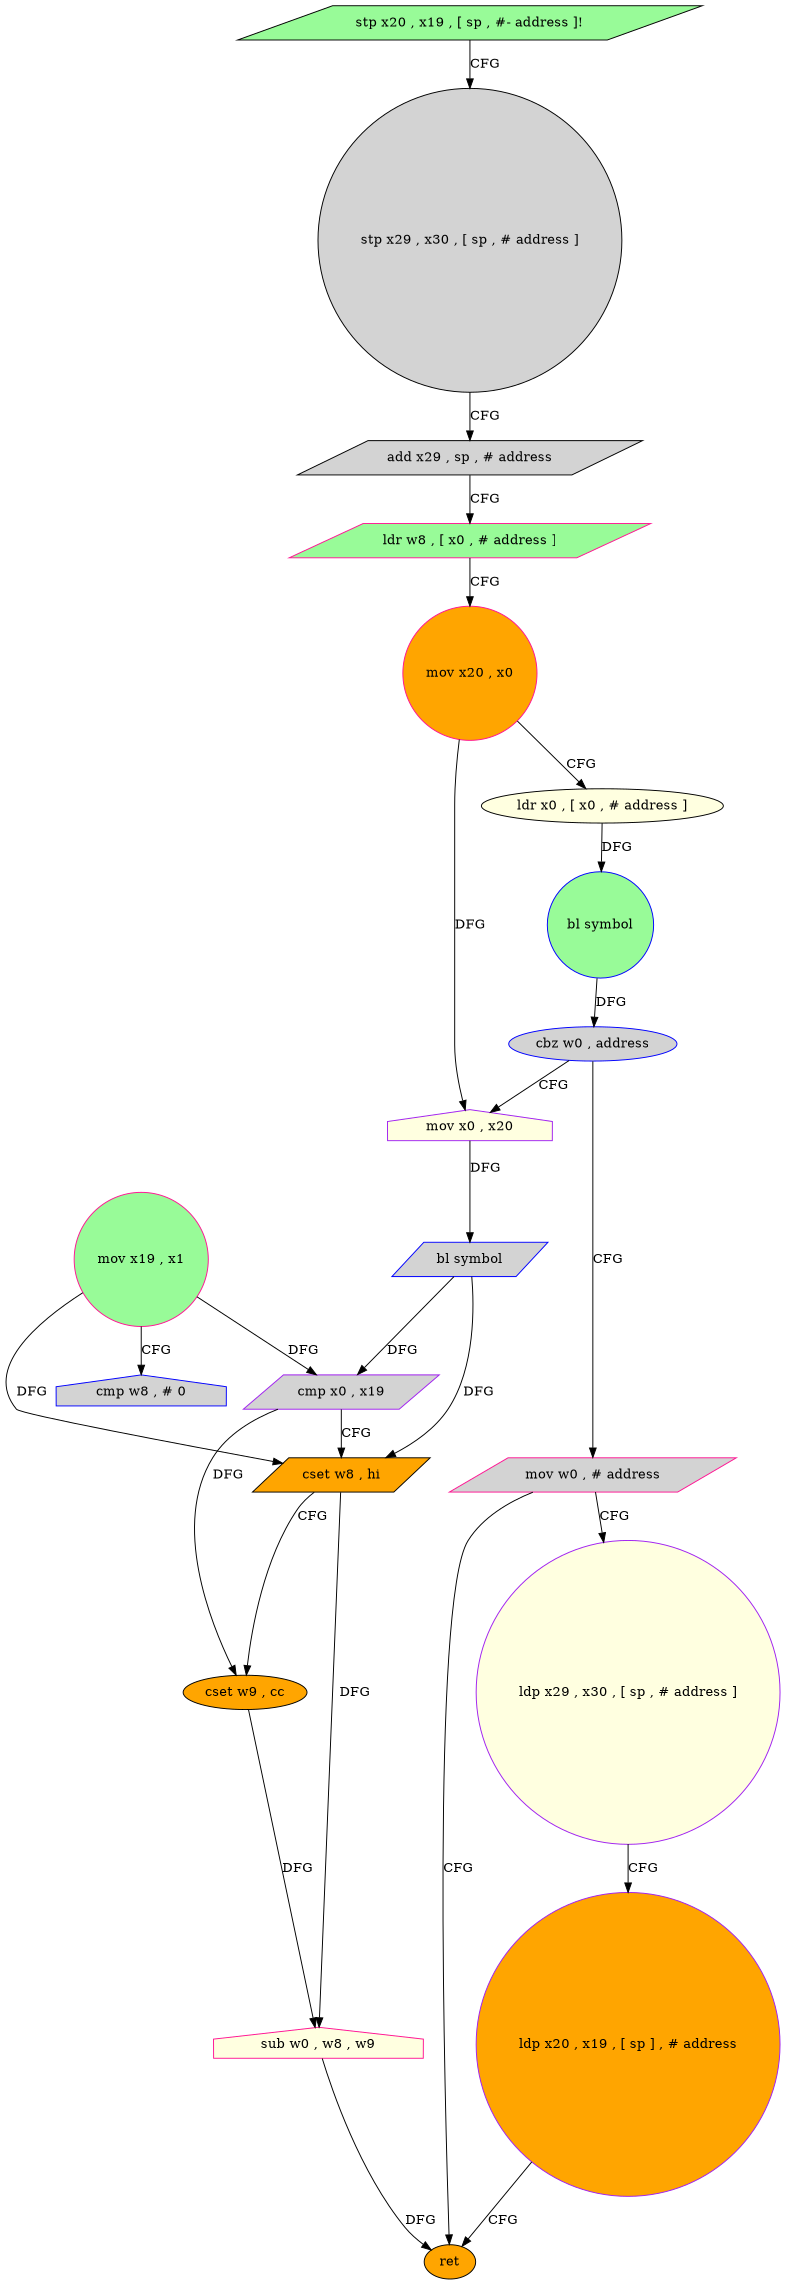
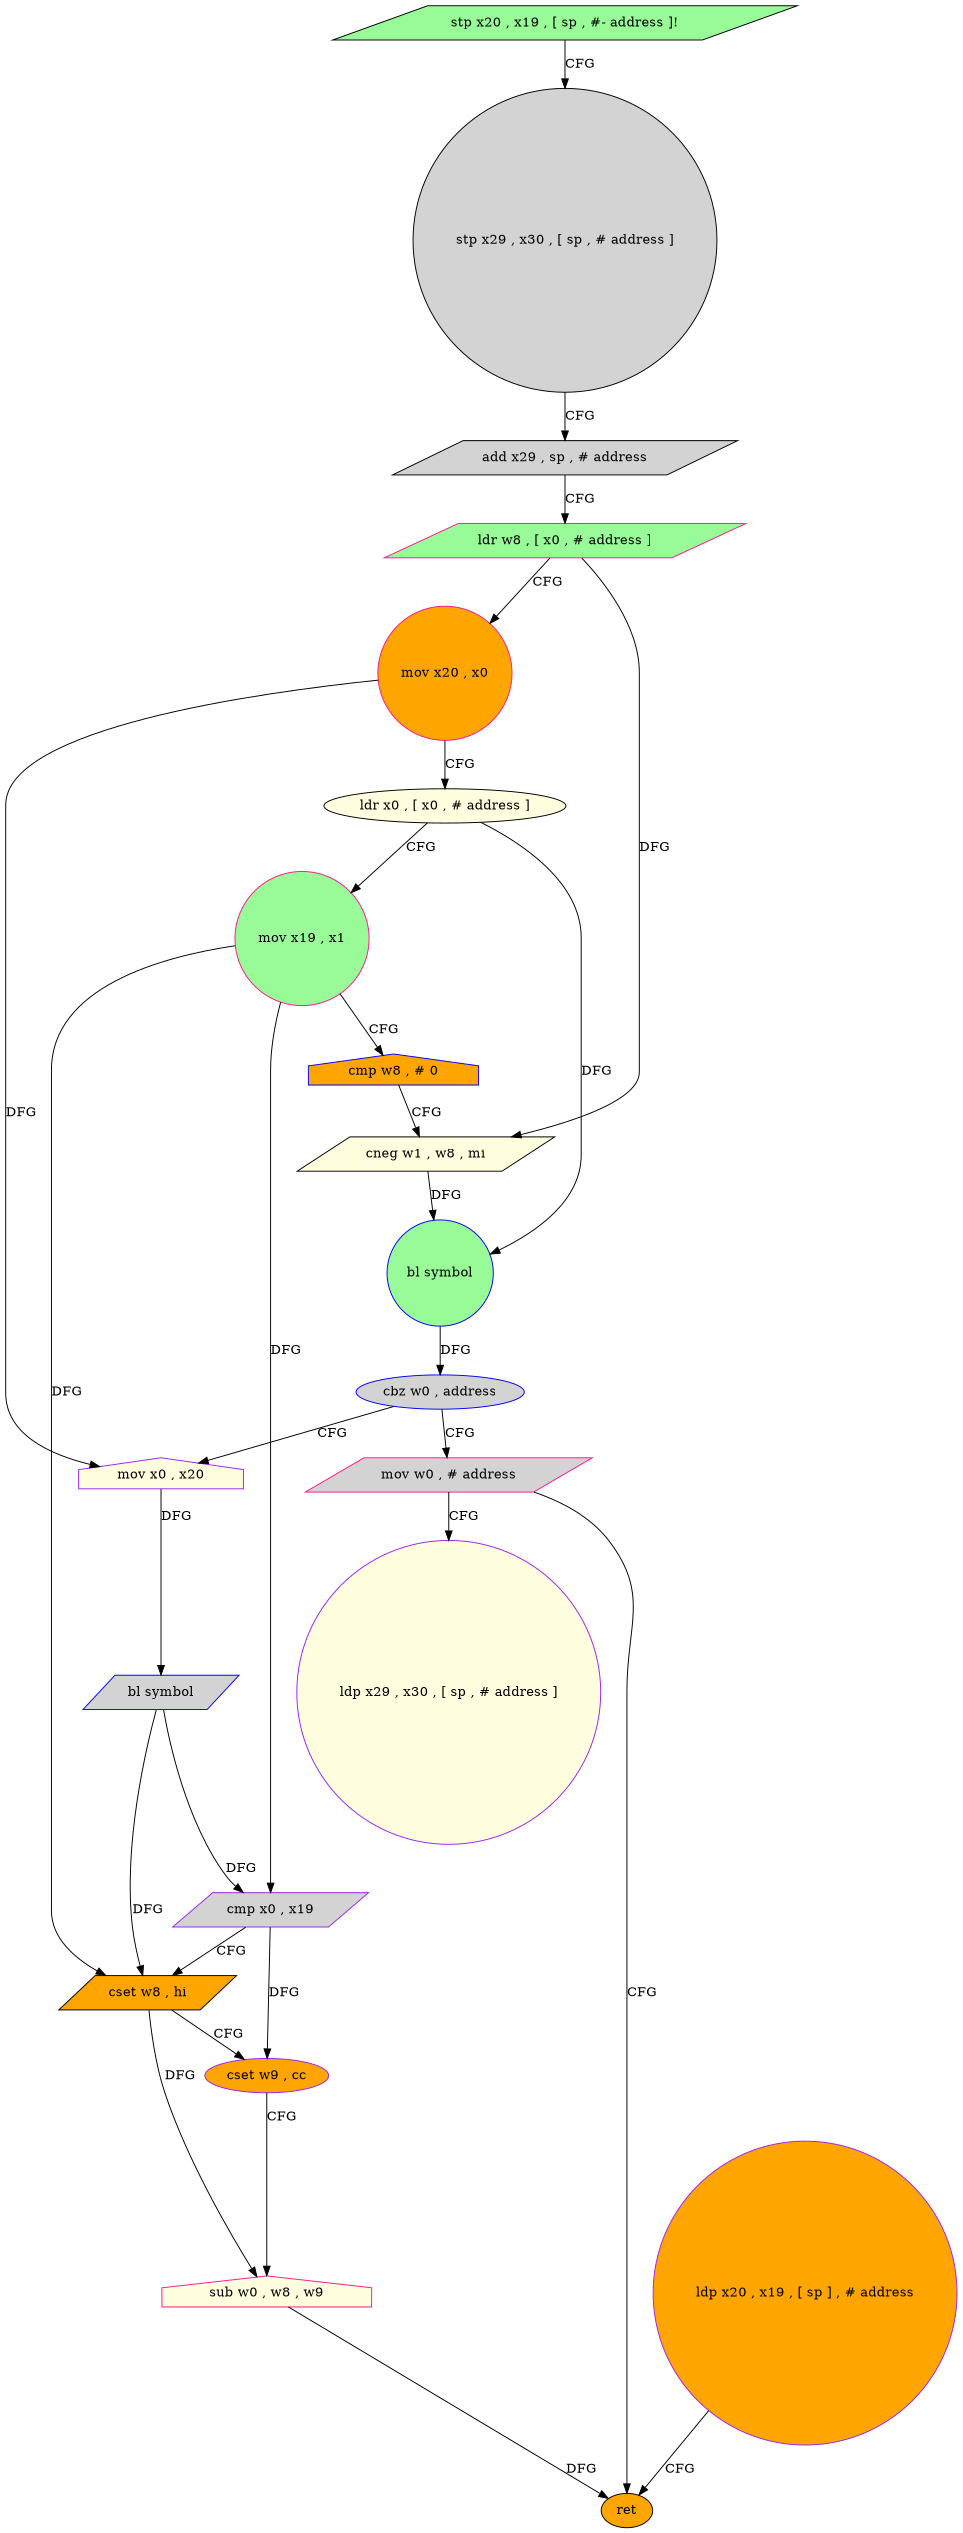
edge "ldr x0 , [ x0 , # address ]" -> "mov x19 , x1": added, label "CFG"
node "cneg w1 , w8 , mi": added
node "cmp w8 , # 0": fillcolor lightgrey -> orange
node "cset w9 , cc": color black -> purple
edge "ldp x29 , x30 , [ sp , # address ]" -> "ldp x20 , x19 , [ sp ] , # address": removed, label "CFG"
edge "cset w9 , cc" -> "sub w0 , w8 , w9": label "DFG" -> "CFG"
